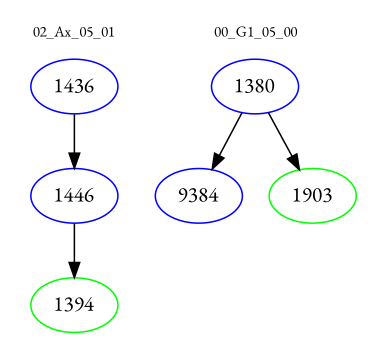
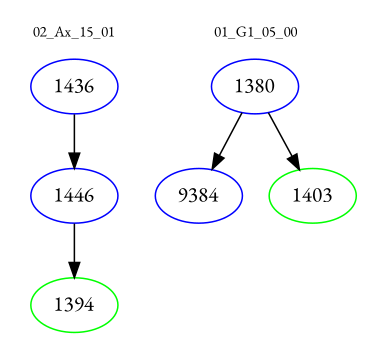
cluster "02_Ax_05_01": label "02_Ax_05_01" -> "02_Ax_15_01"
cluster "00_G1_05_00": label "00_G1_05_00" -> "01_G1_05_00"
node "1903": label "1903" -> "1403"
